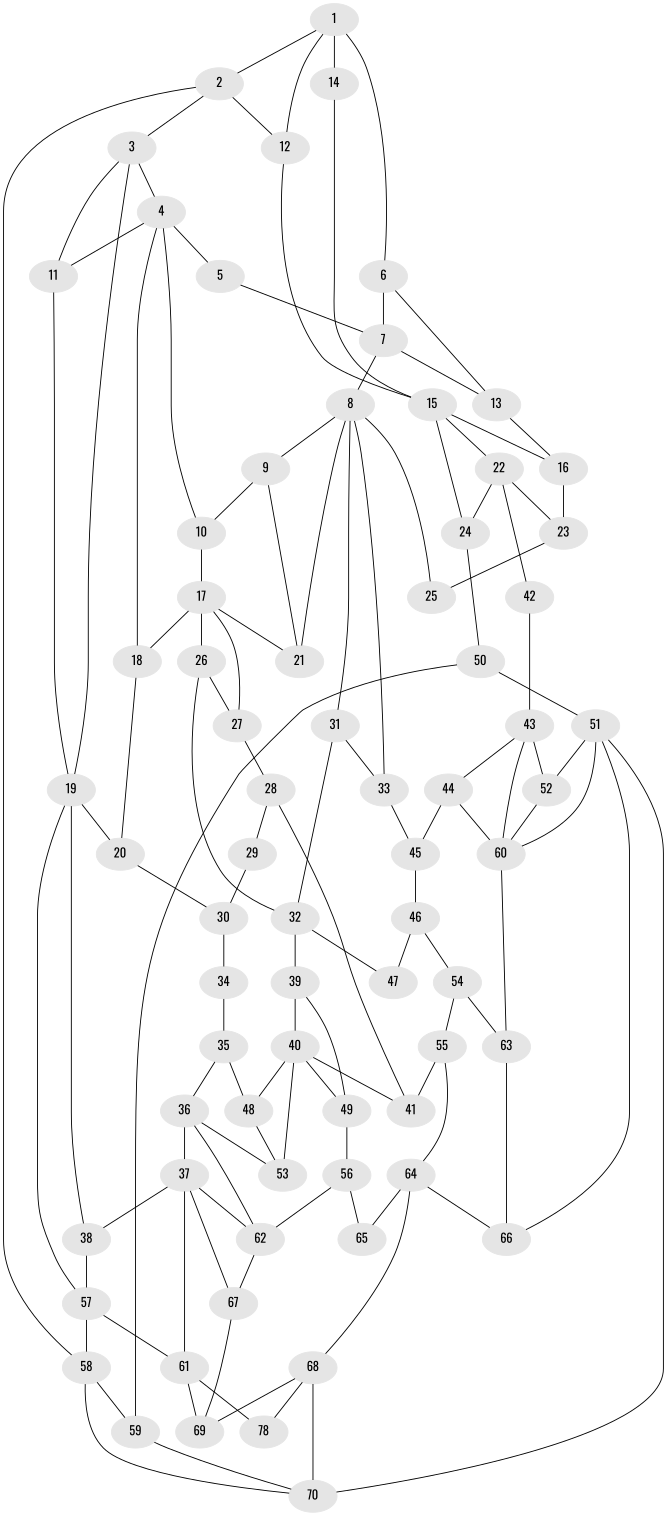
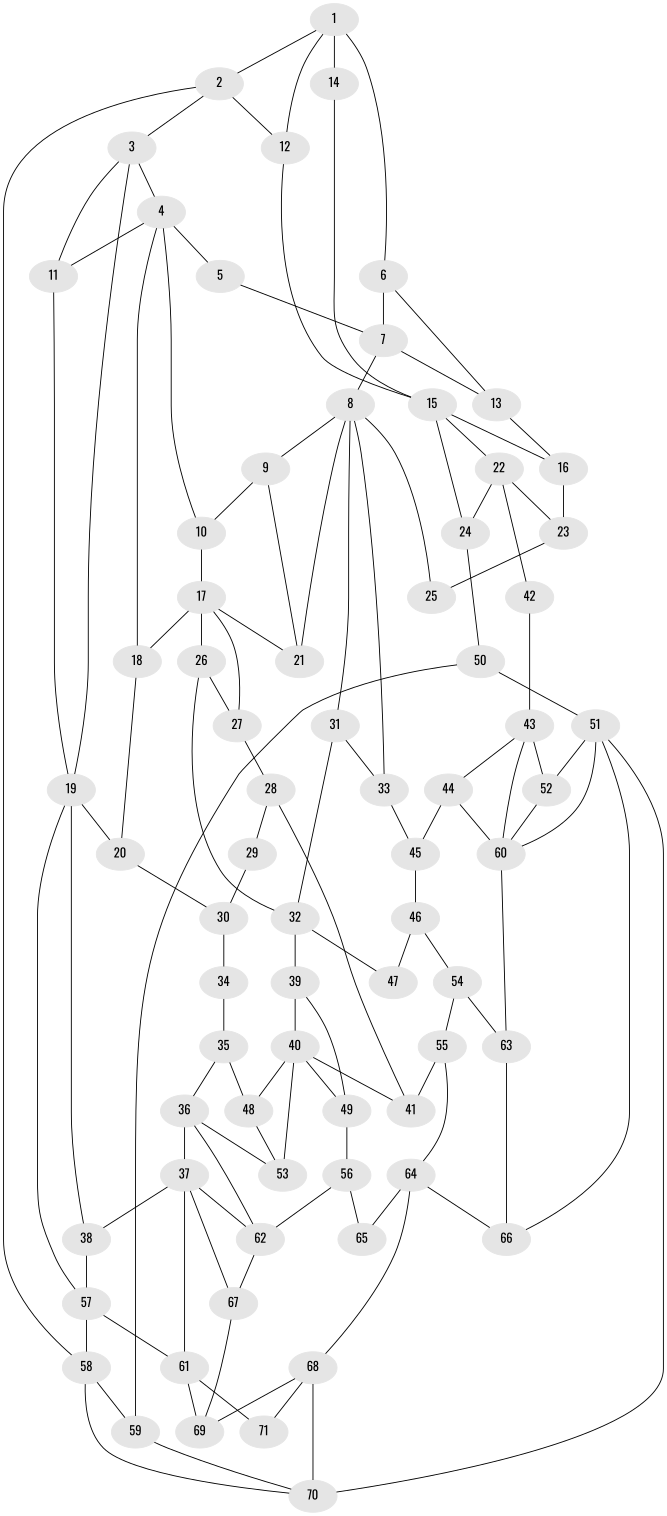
node "78": label "78" -> "71"
